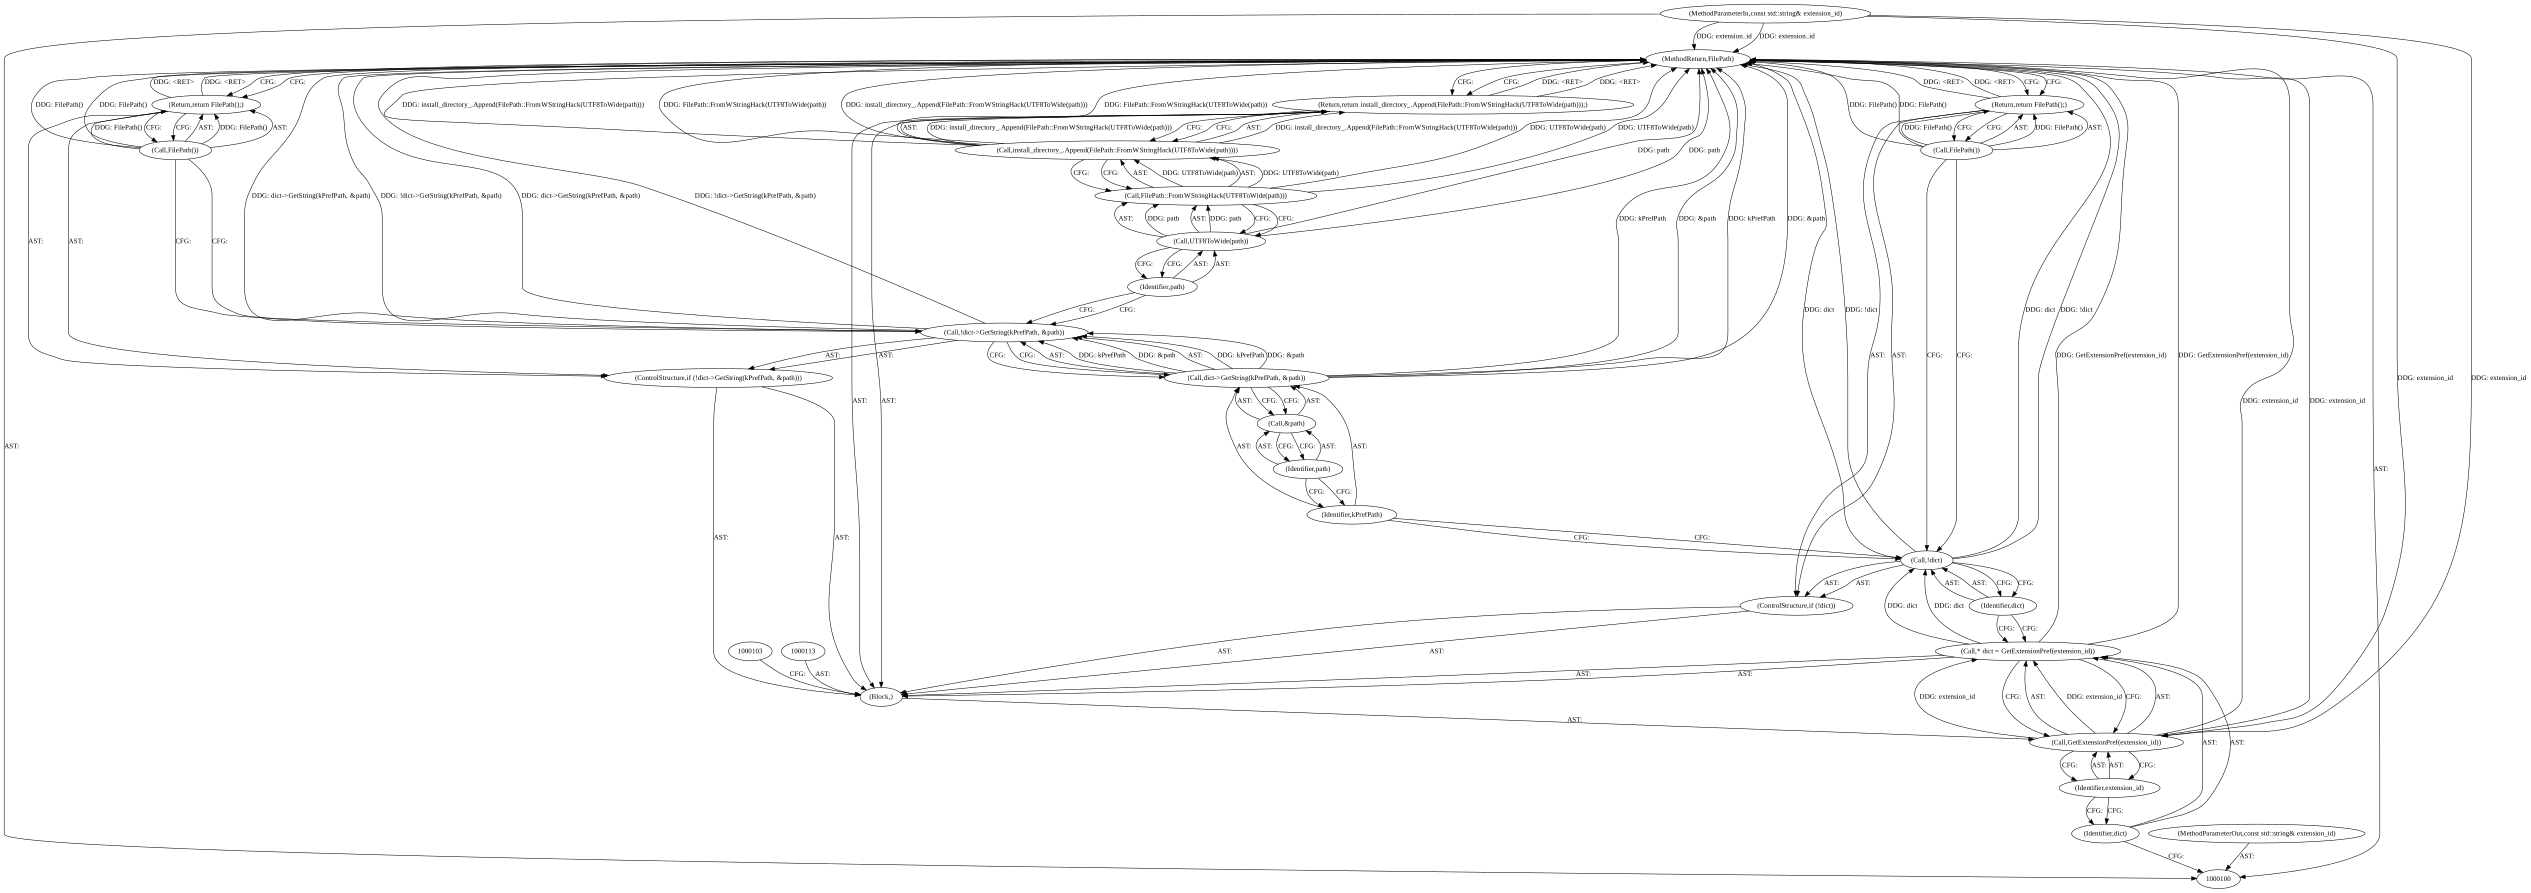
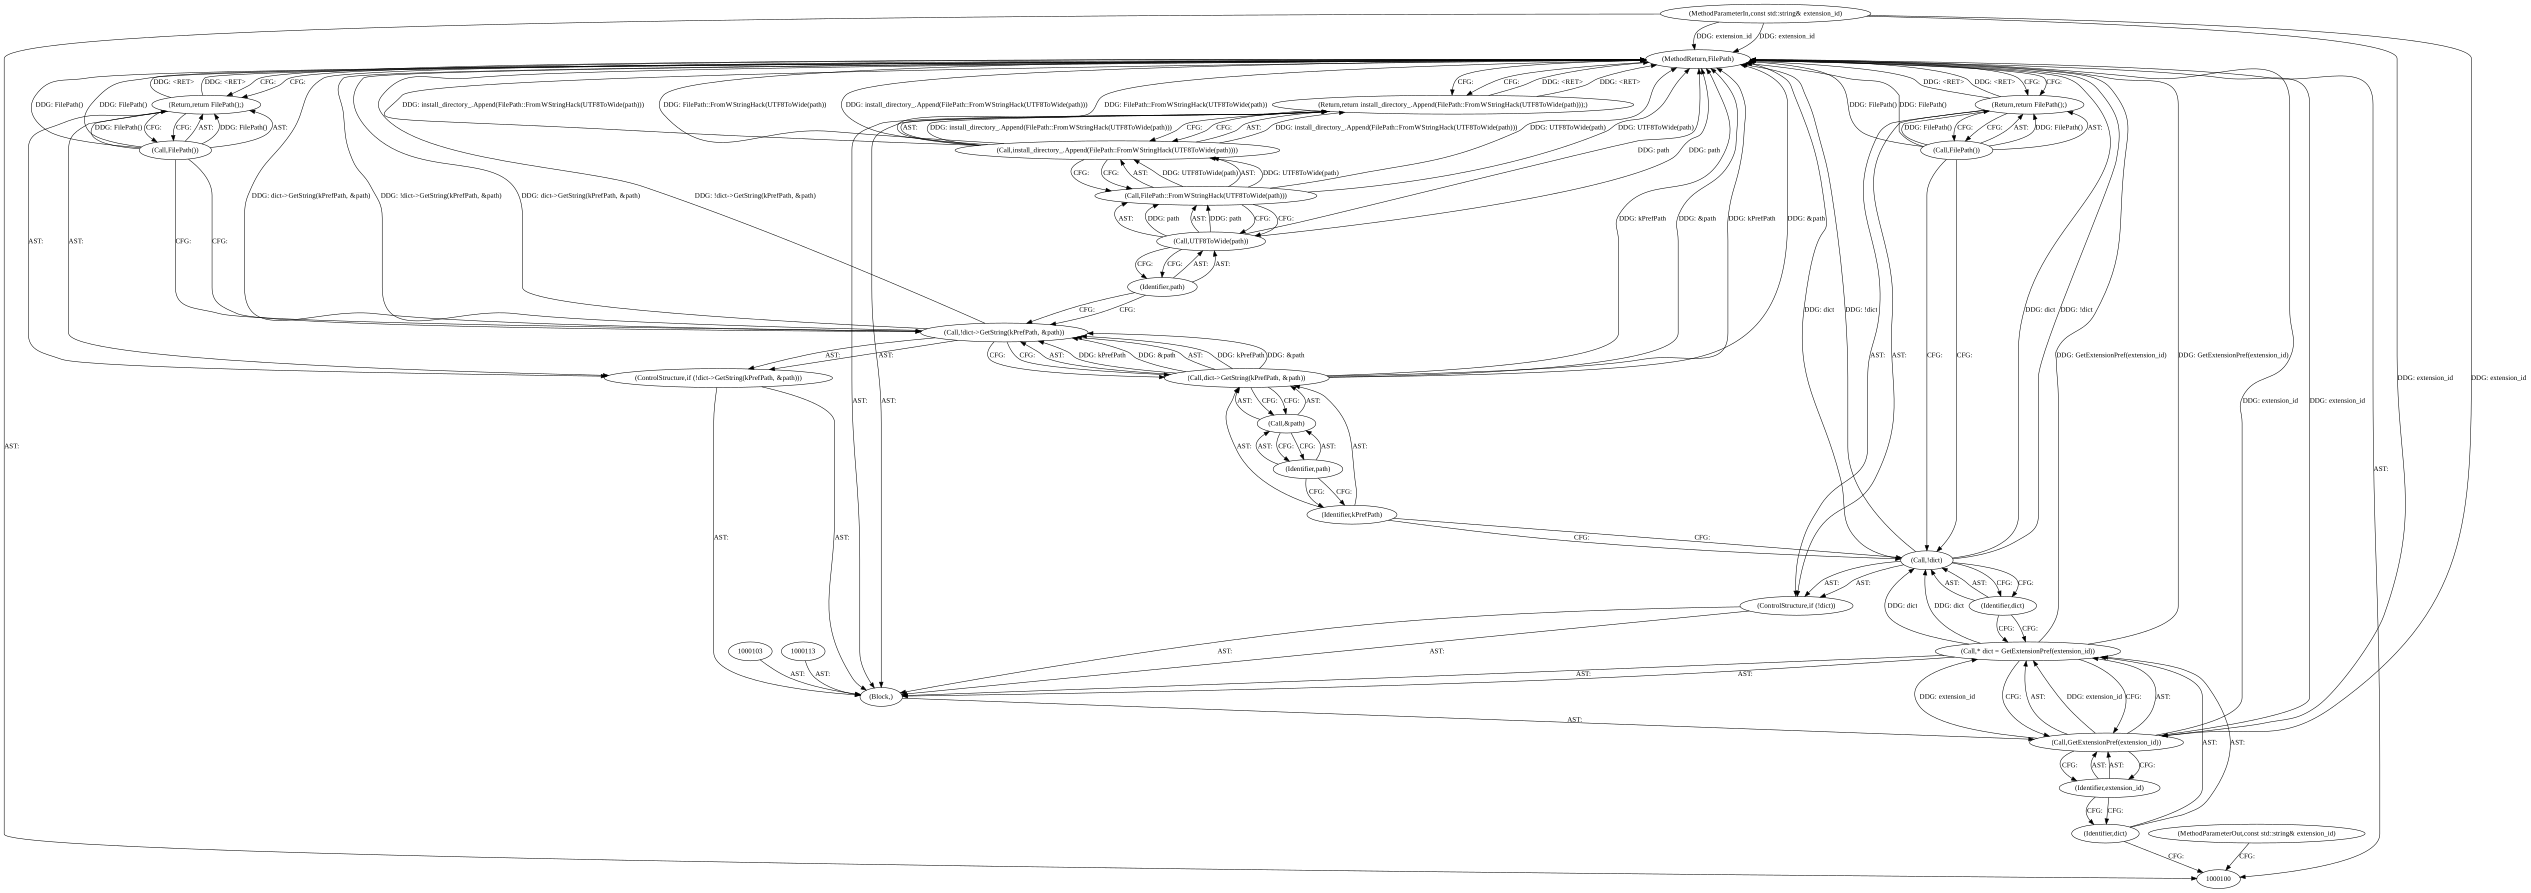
edge "1000103" -> "(Block,)": label "CFG: " -> "AST: "
edge "(MethodParameterOut,const std::string& extension_id)" -> "1000100": label "AST: " -> "CFG: "
